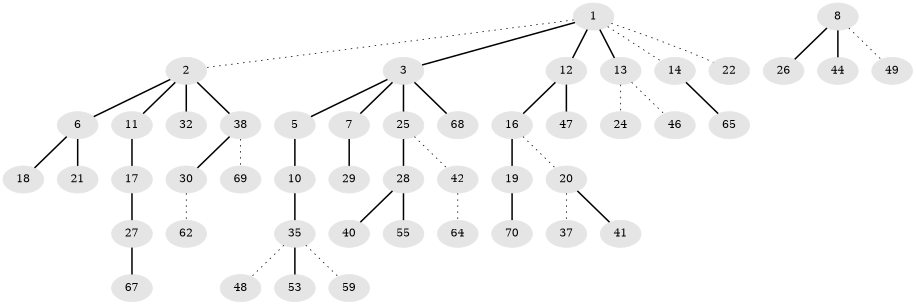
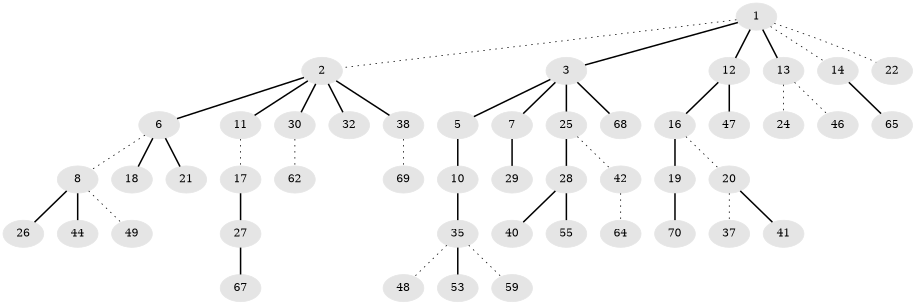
edge "6" -- "8": added
edge "11" -- "17": style bold -> dotted
edge "38" -- "30": now "2" -- "30"
